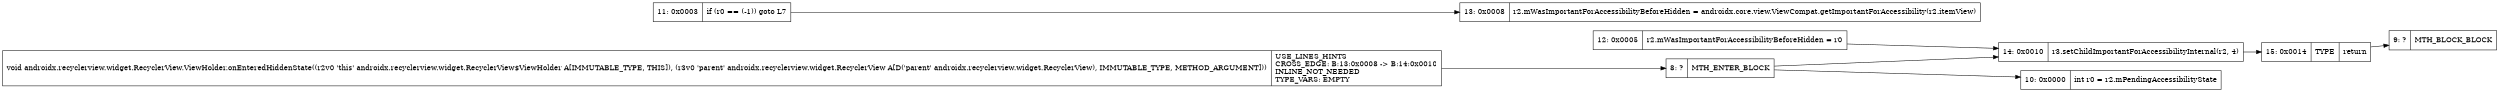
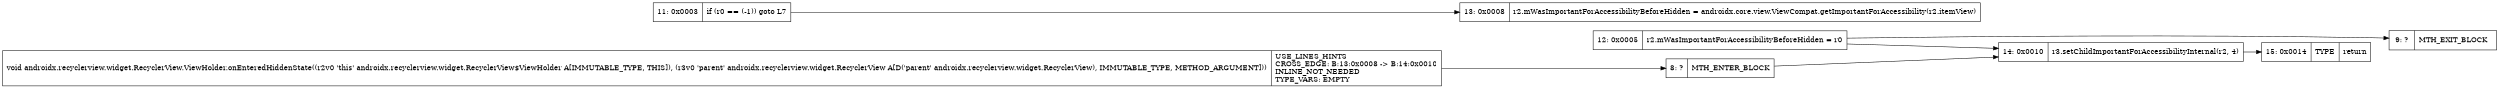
node "9: ?": text "MTH_BLOCK_BLOCK" -> "MTH_EXIT_BLOCK"
edge "15: 0x0014" -> "9: ?": now "12: 0x0005" -> "9: ?"
node "10: 0x0000": removed
